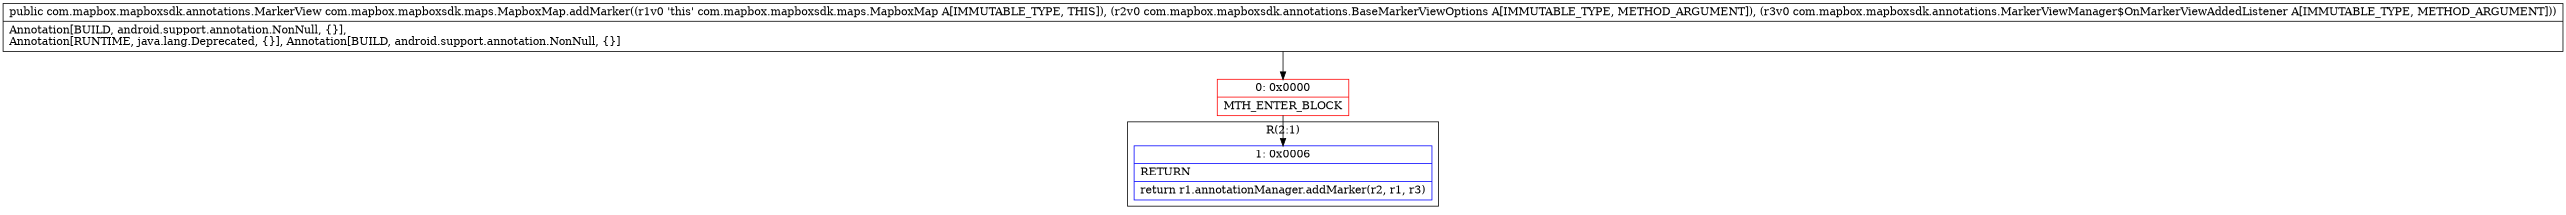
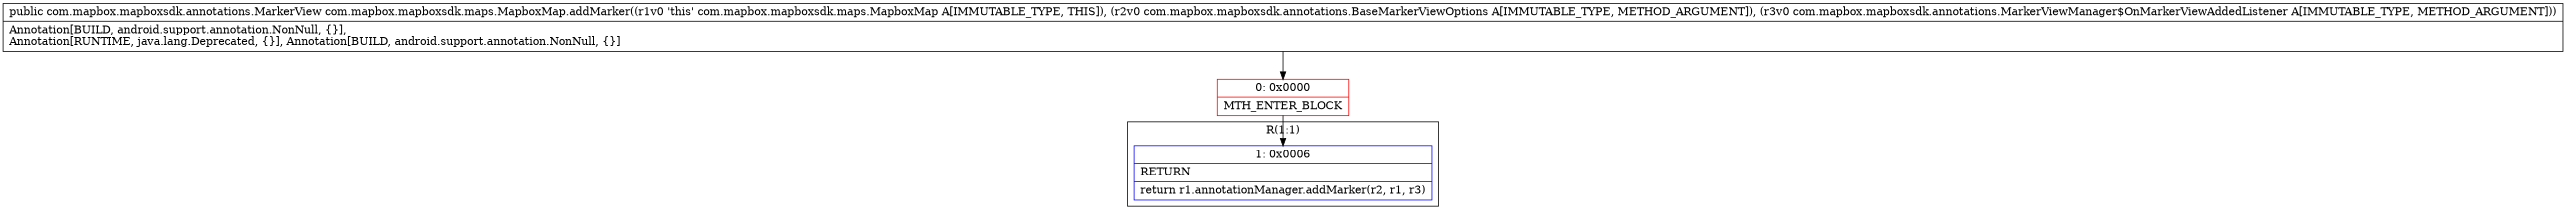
cluster "R(2:1)": label "R(2:1)" -> "R(1:1)"
